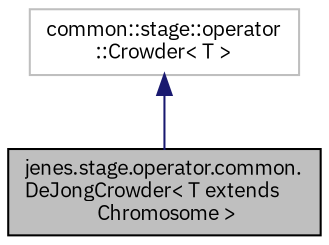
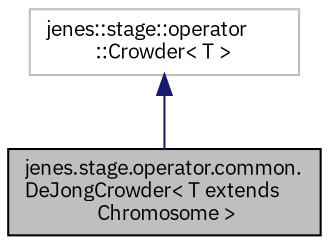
node "common::stage::operator ::Crowder< T >": label "common::stage::operator ::Crowder< T >" -> "jenes::stage::operator ::Crowder< T >"
